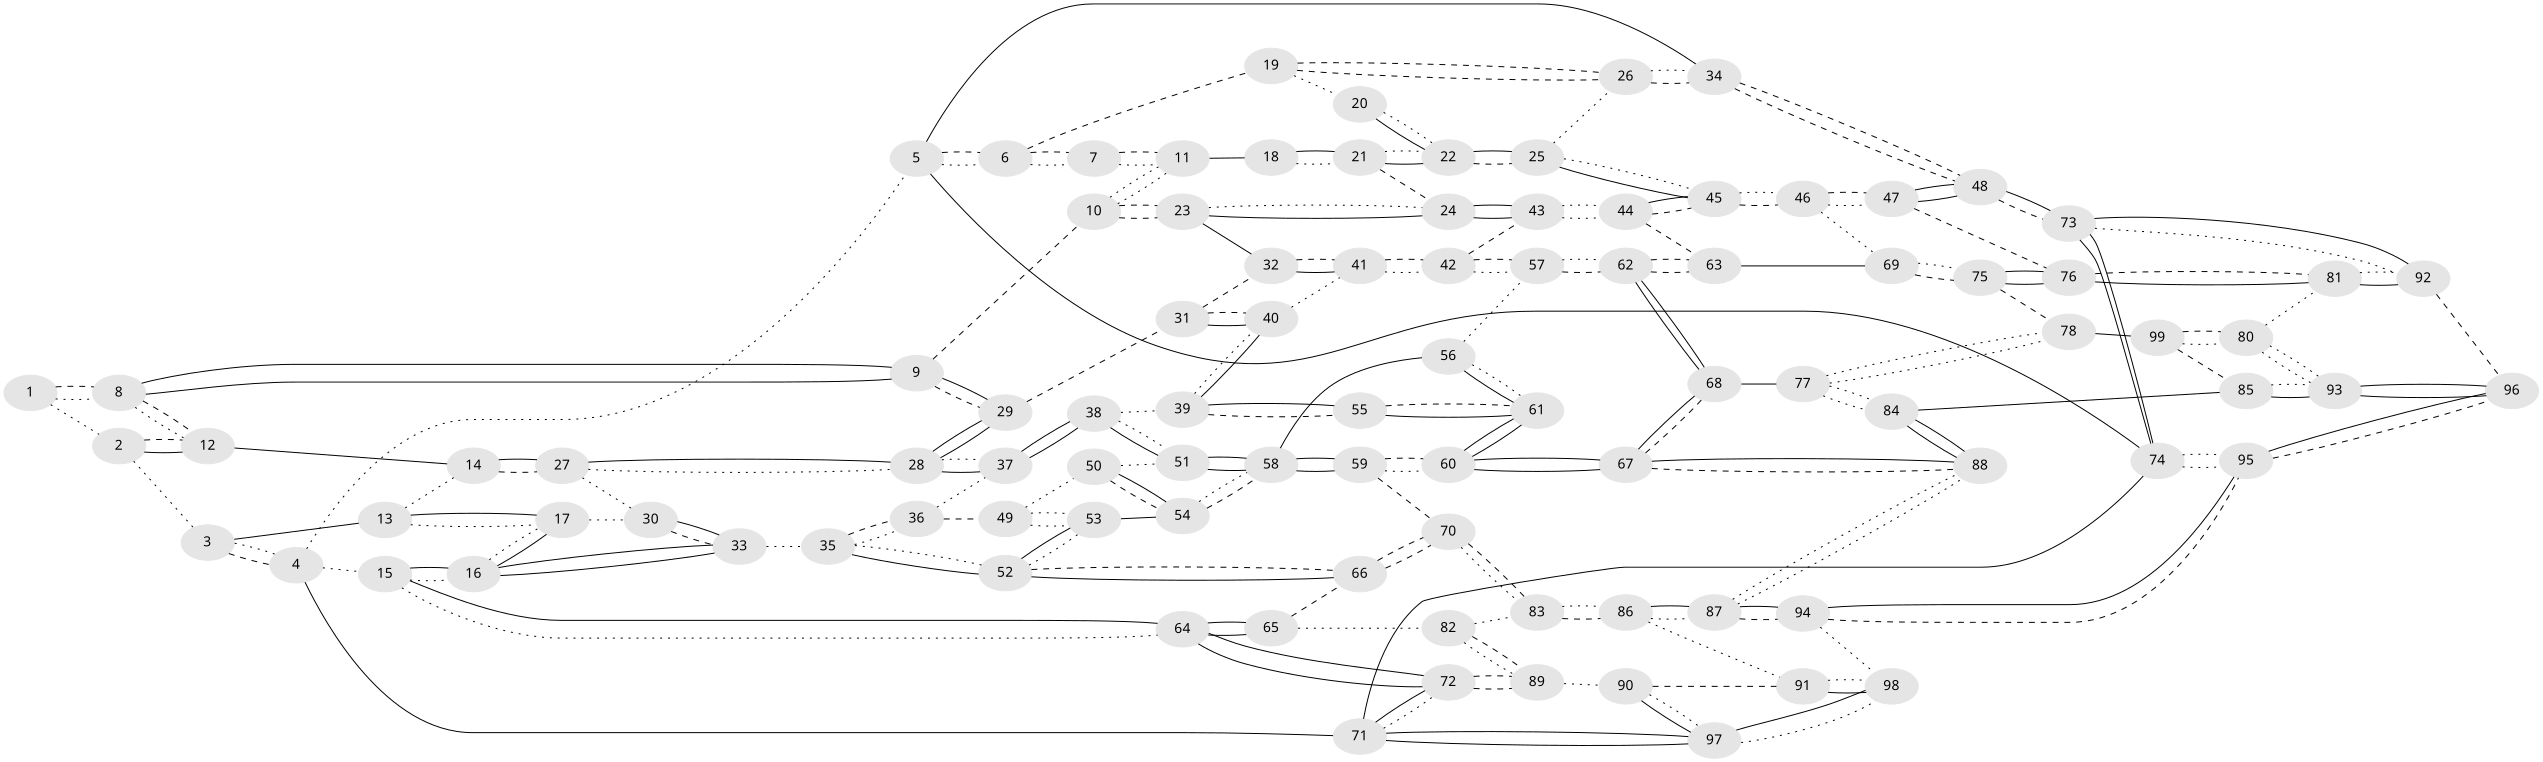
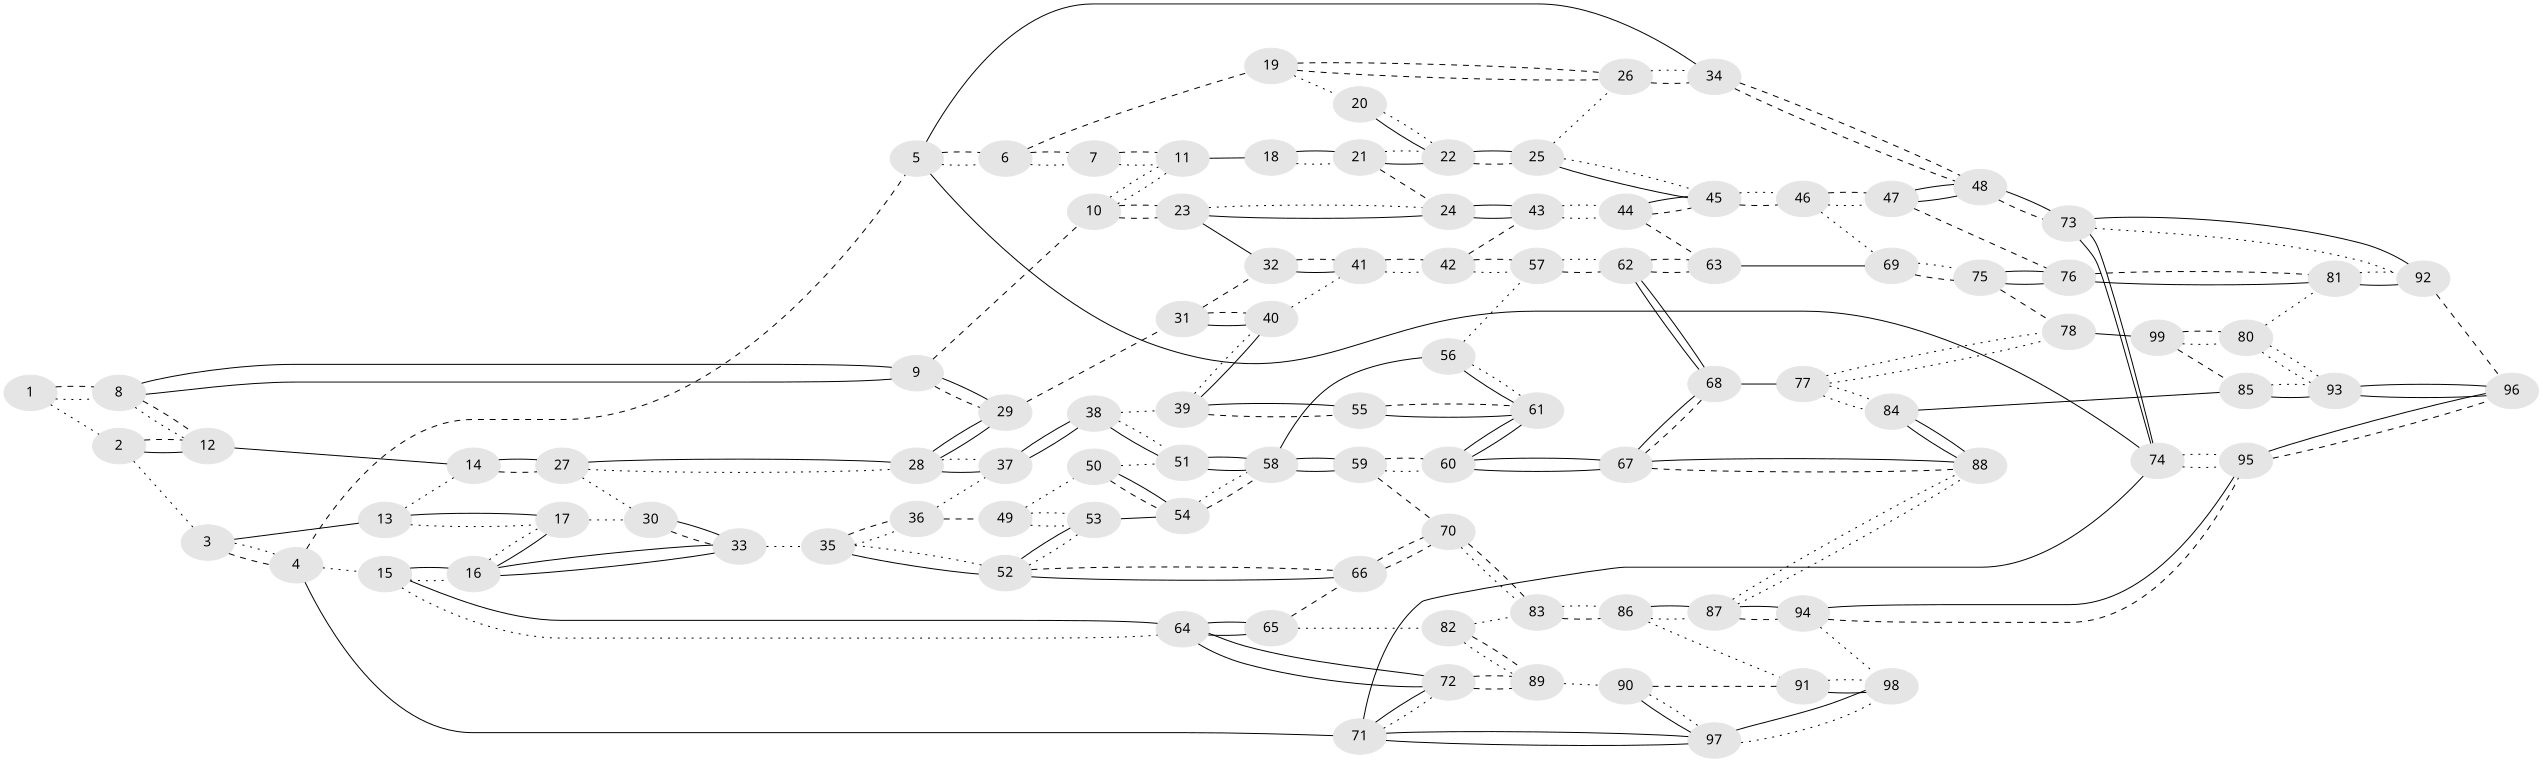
edge "5" -- "4": style dotted -> dashed
